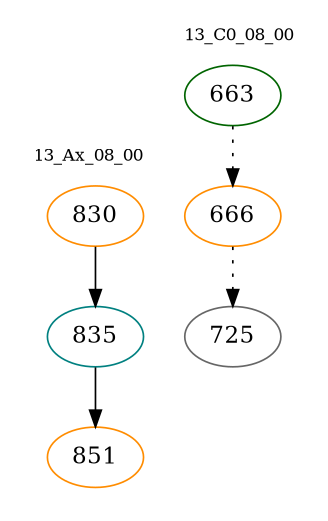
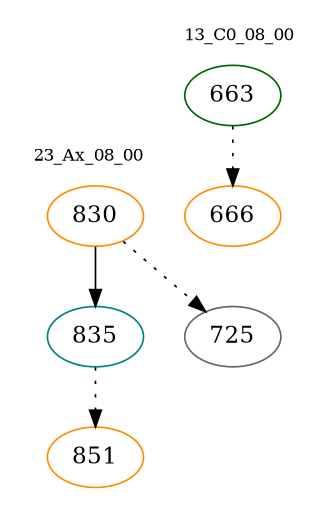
cluster "13_Ax_08_00": label "13_Ax_08_00" -> "23_Ax_08_00"
edge "666" -> "725": now "830" -> "725"
edge "835" -> "851": style solid -> dotted
